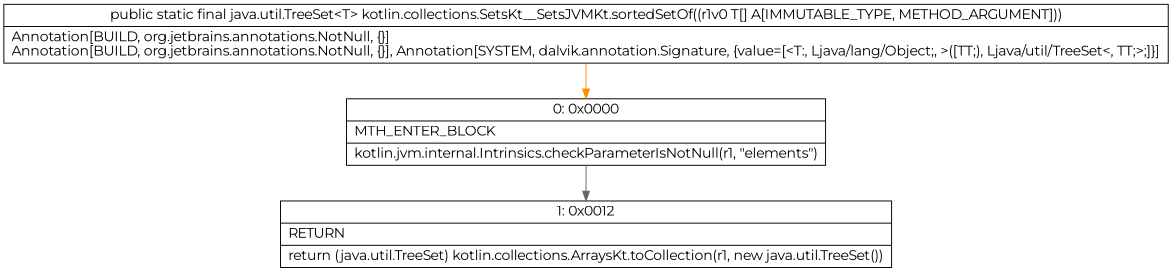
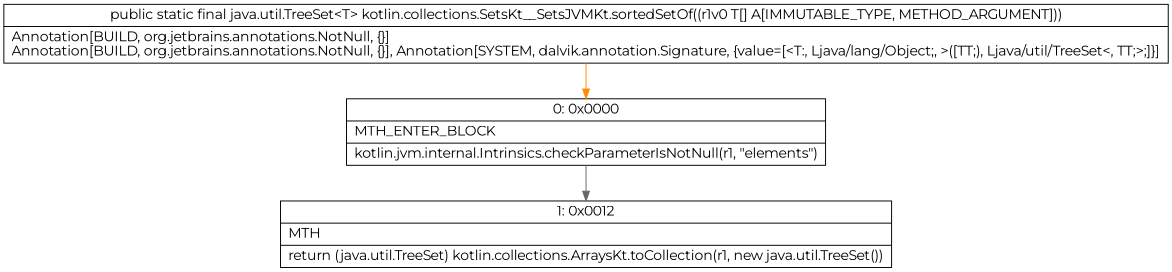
node "1: 0x0012": text "RETURN" -> "MTH"
